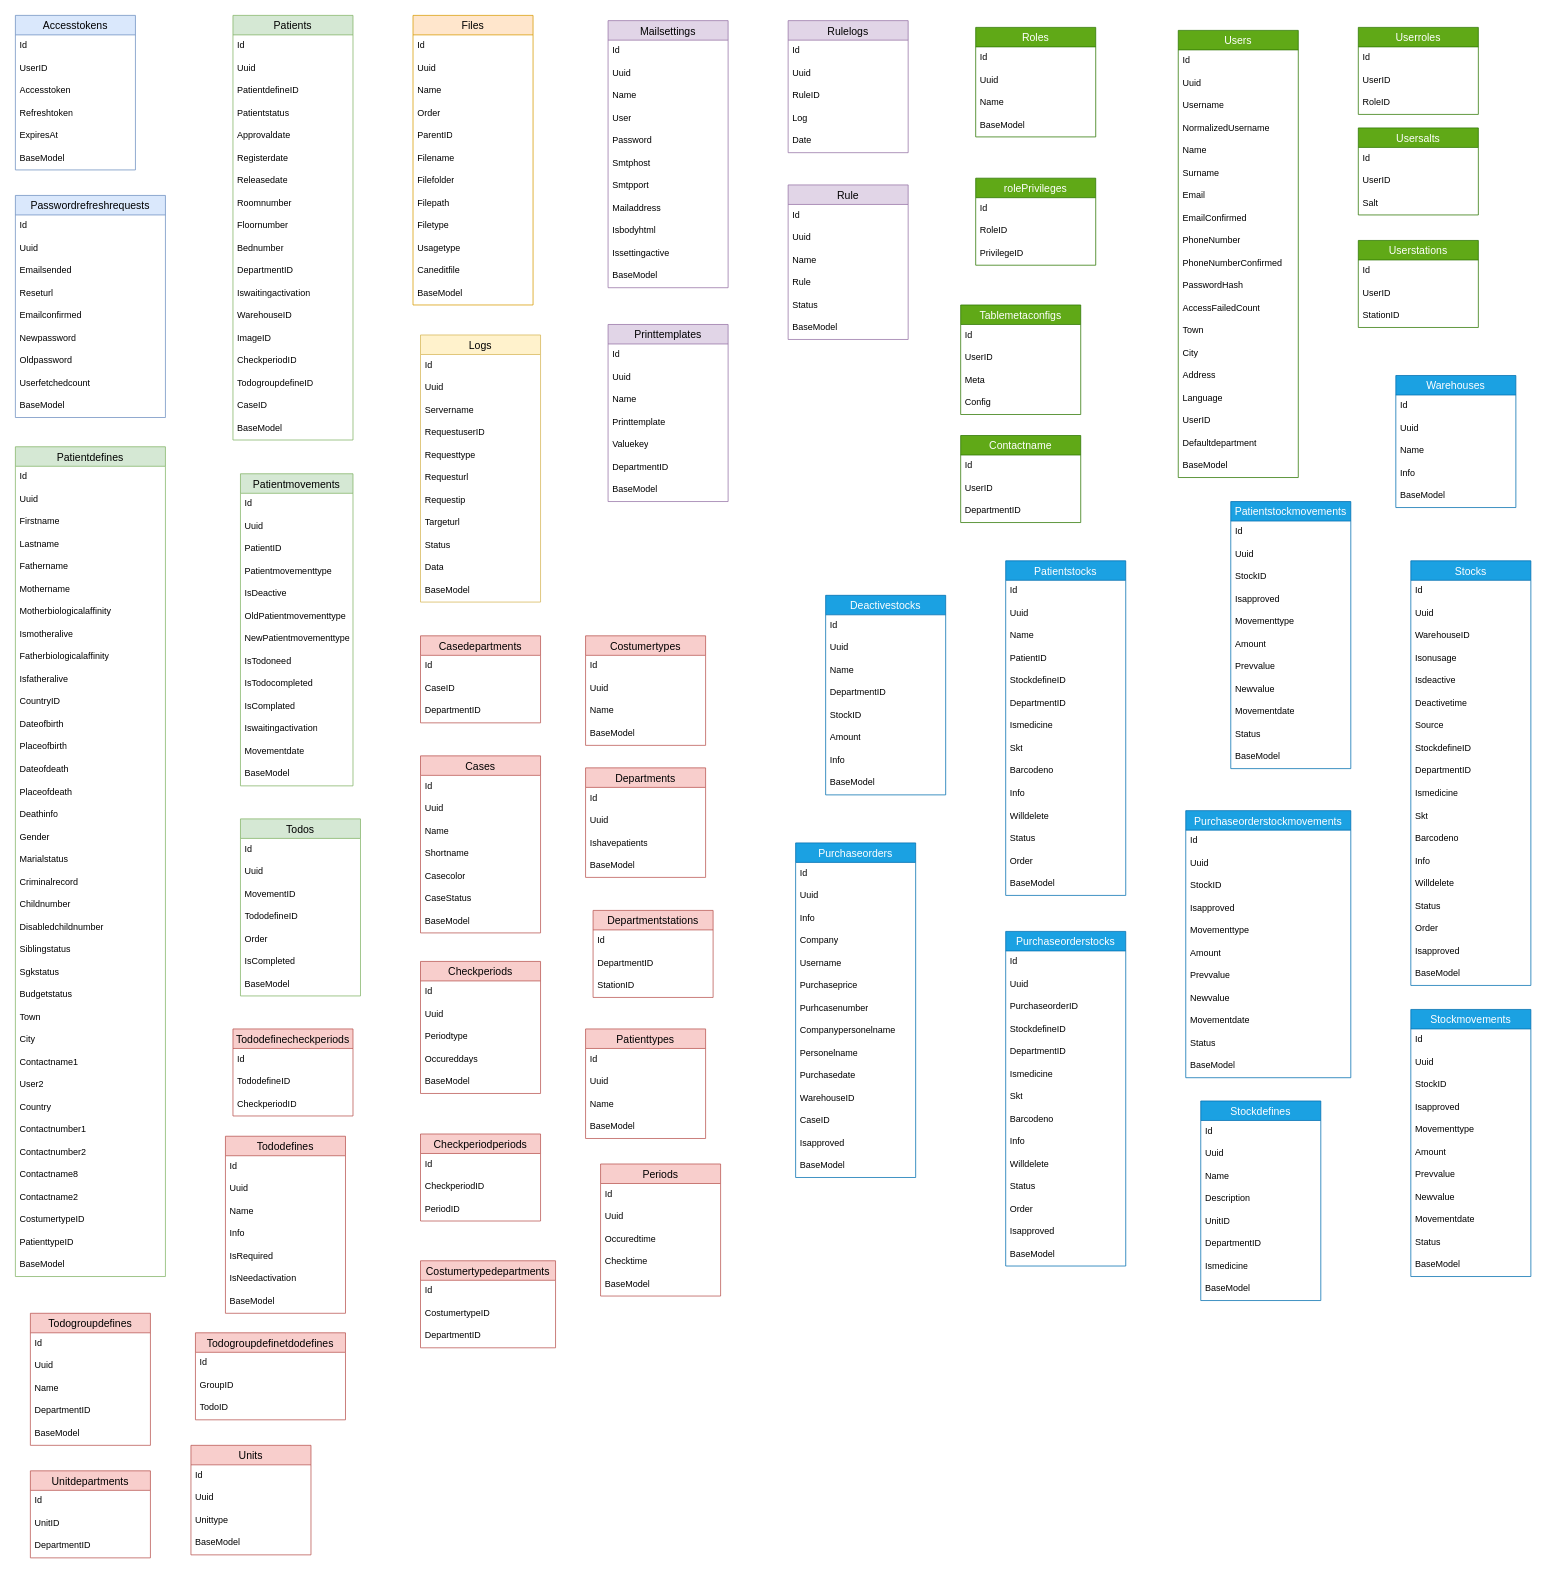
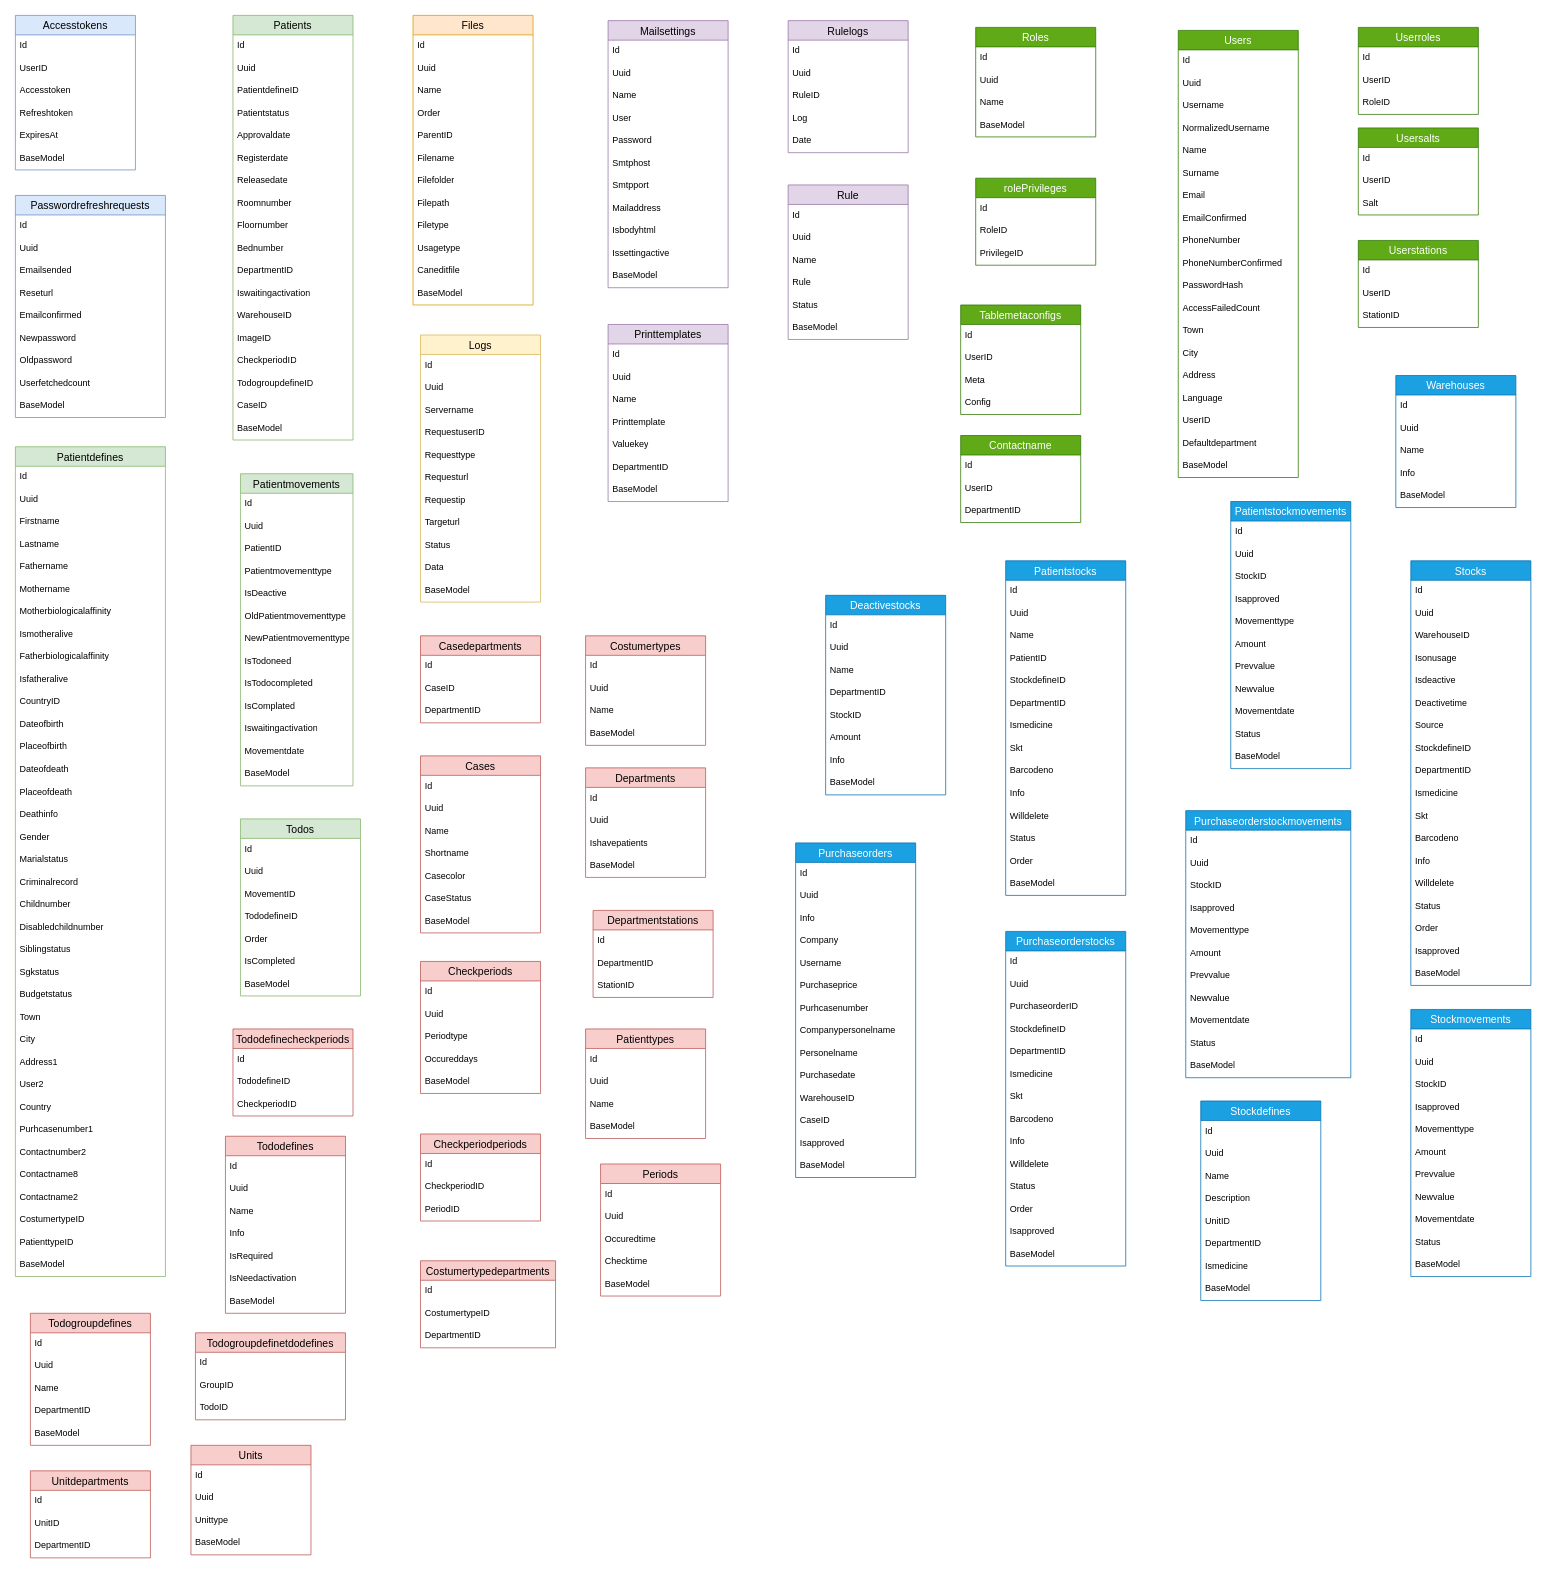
node "Contactname1": label "Contactname1" -> "Address1"
node "Contactnumber1": label "Contactnumber1" -> "Purhcasenumber1"
